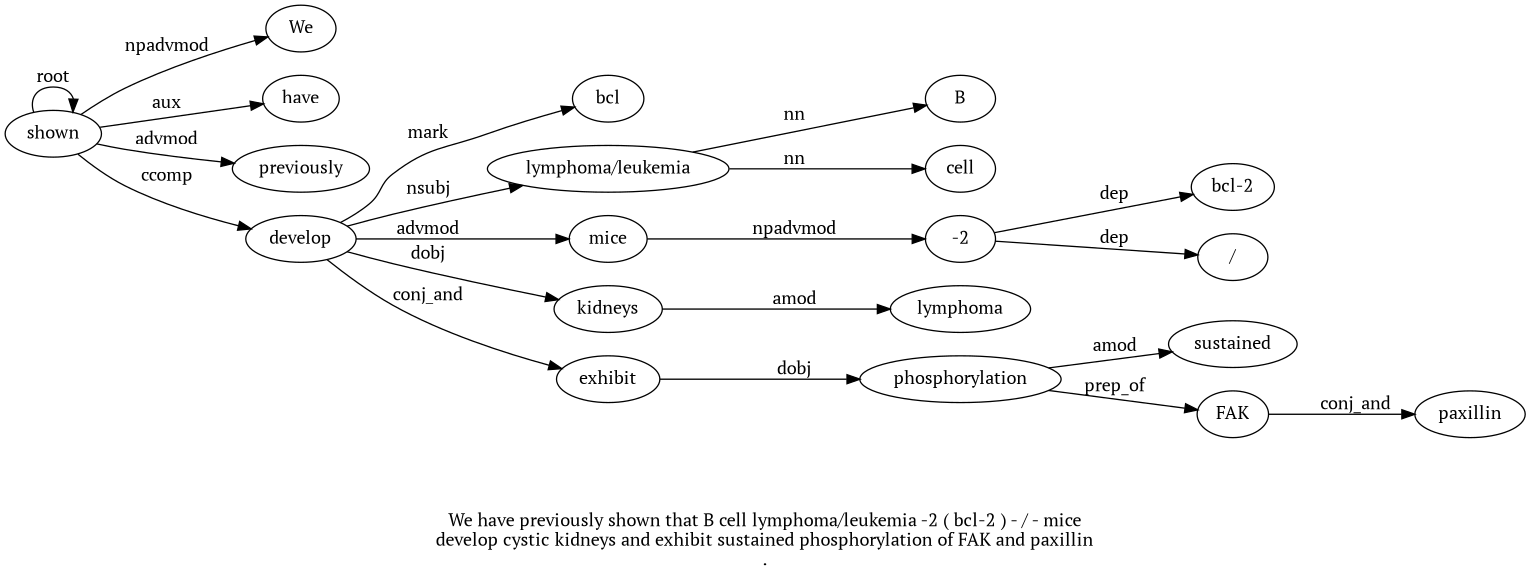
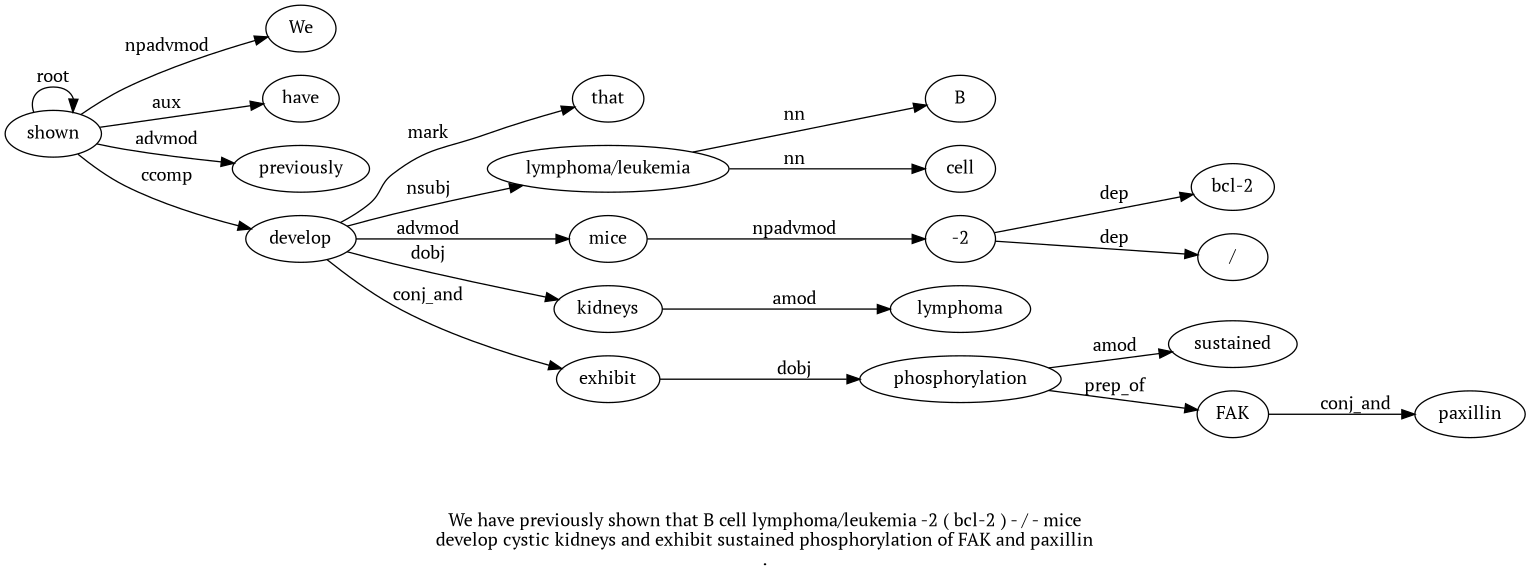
node "bcl": label "bcl" -> "that"
